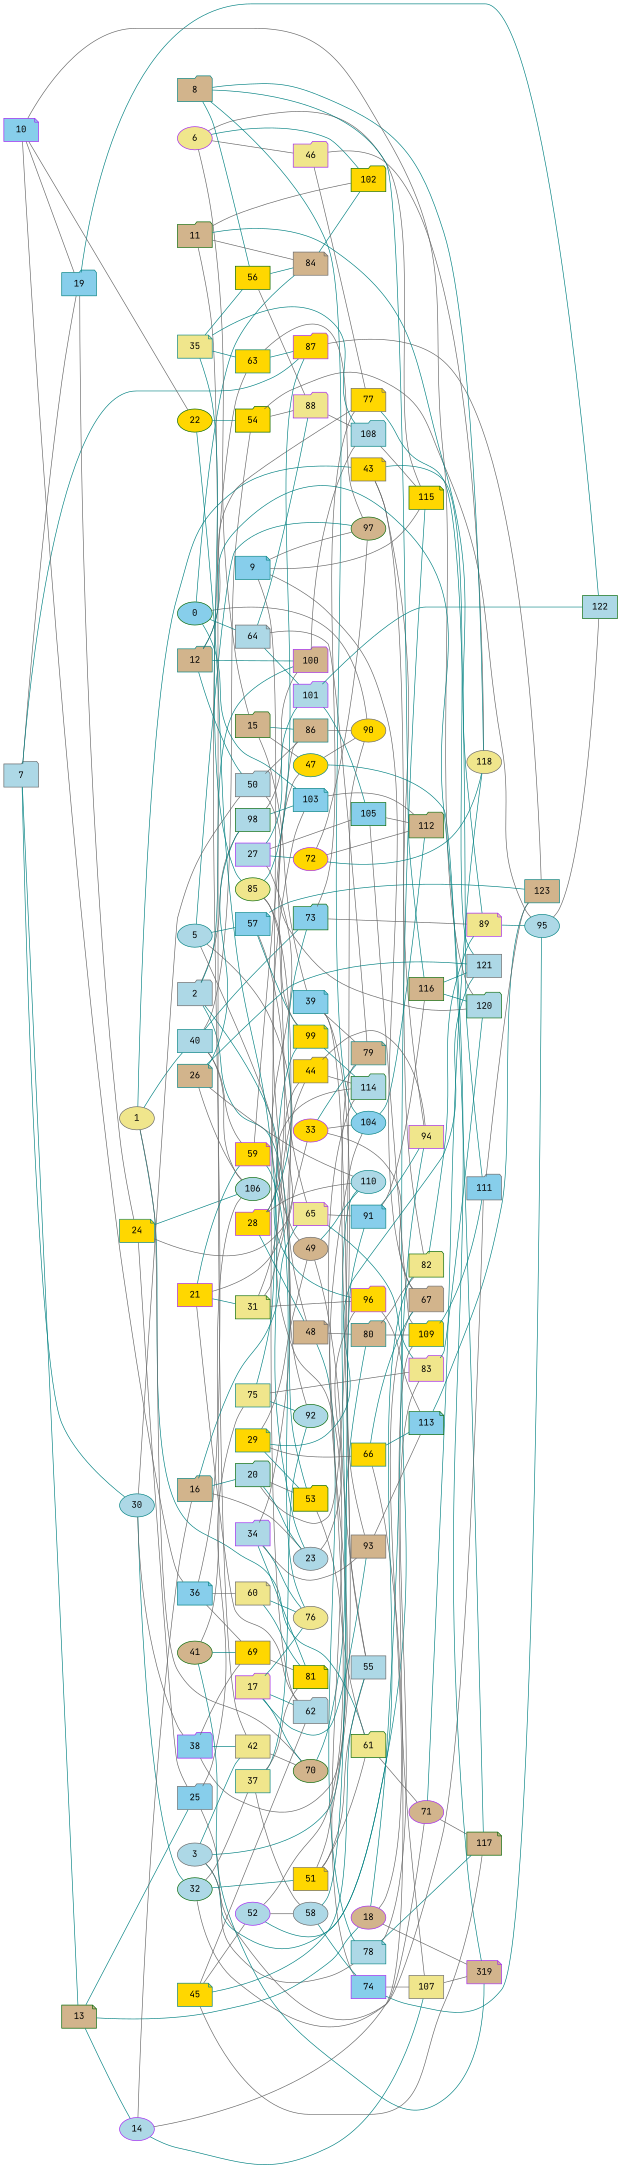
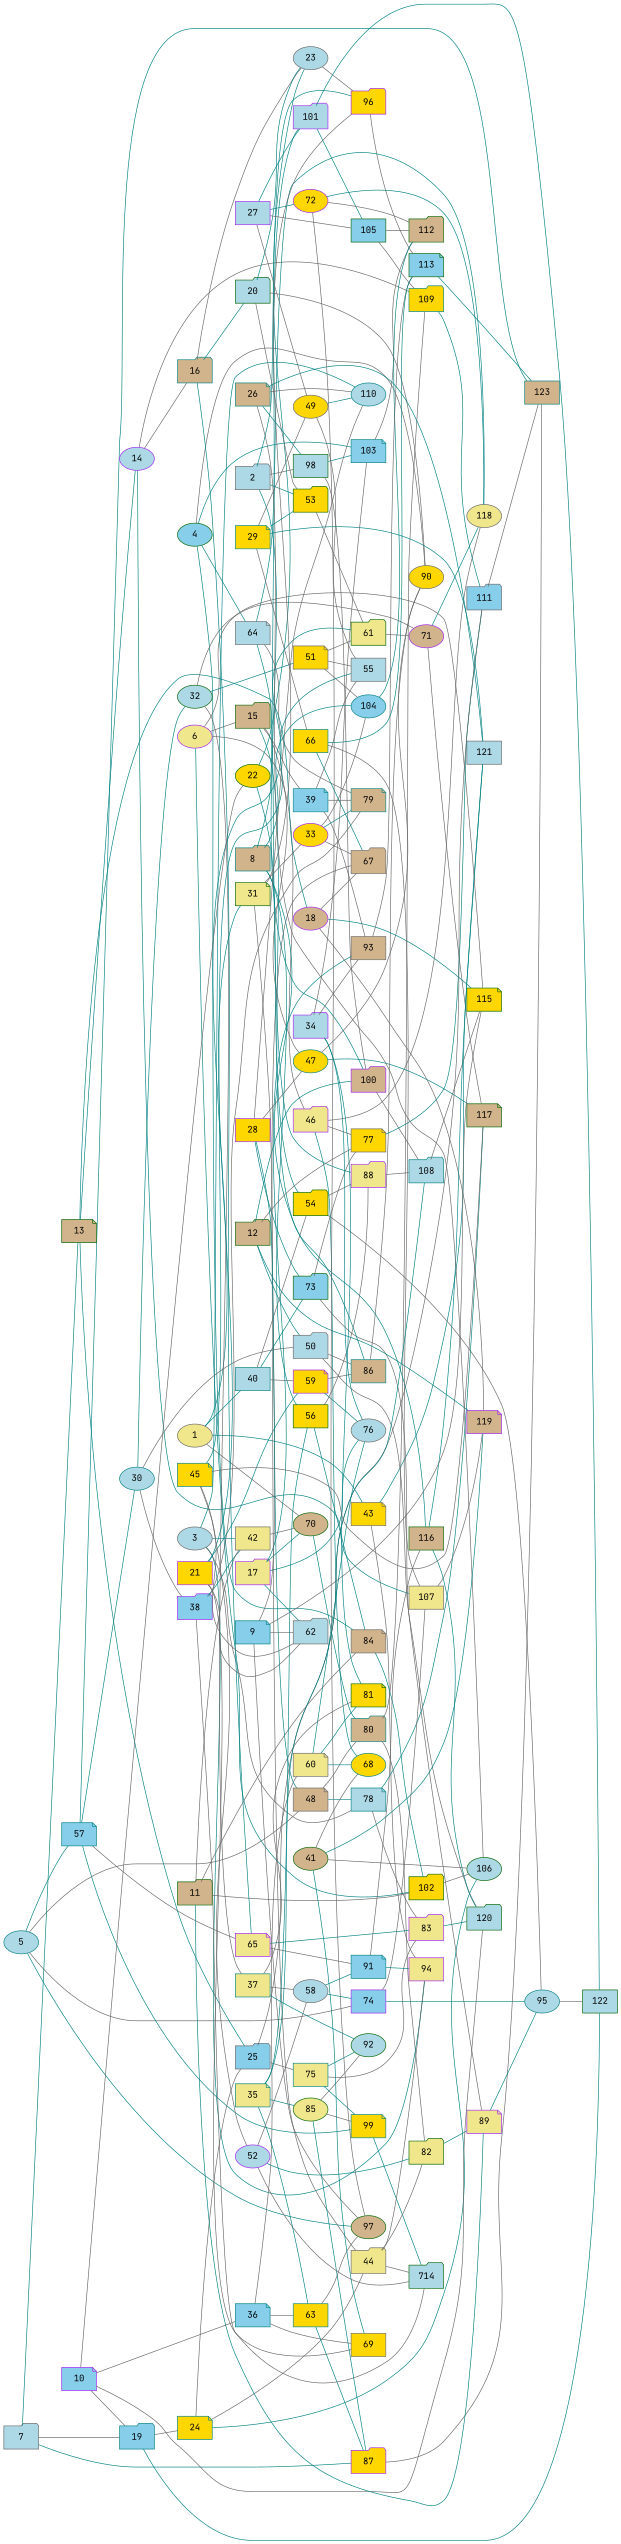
node "0": label "0" -> "4"
node "12": color teal -> darkgreen
edge "43" -- "82": now "44" -- "82"
node "44": fillcolor gold -> khaki
node "114": label "114" -> "714"
edge "40" -- "106": now "102" -- "106"
edge "7" -- "30": now "57" -- "30"
node "28": shape folder -> box
node "49": fillcolor tan -> gold
node "76": fillcolor khaki -> lightblue
edge "69" -- "81": removed
node "68": added
node "319": label "319" -> "119"
